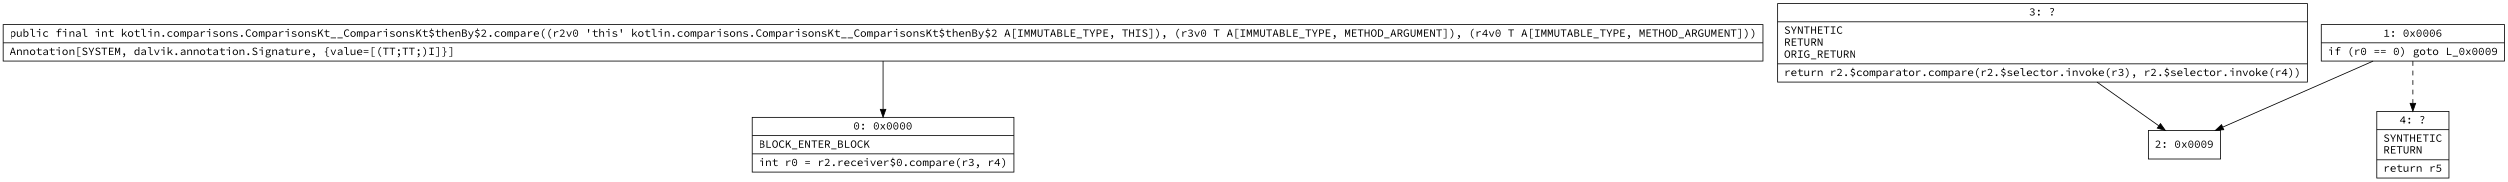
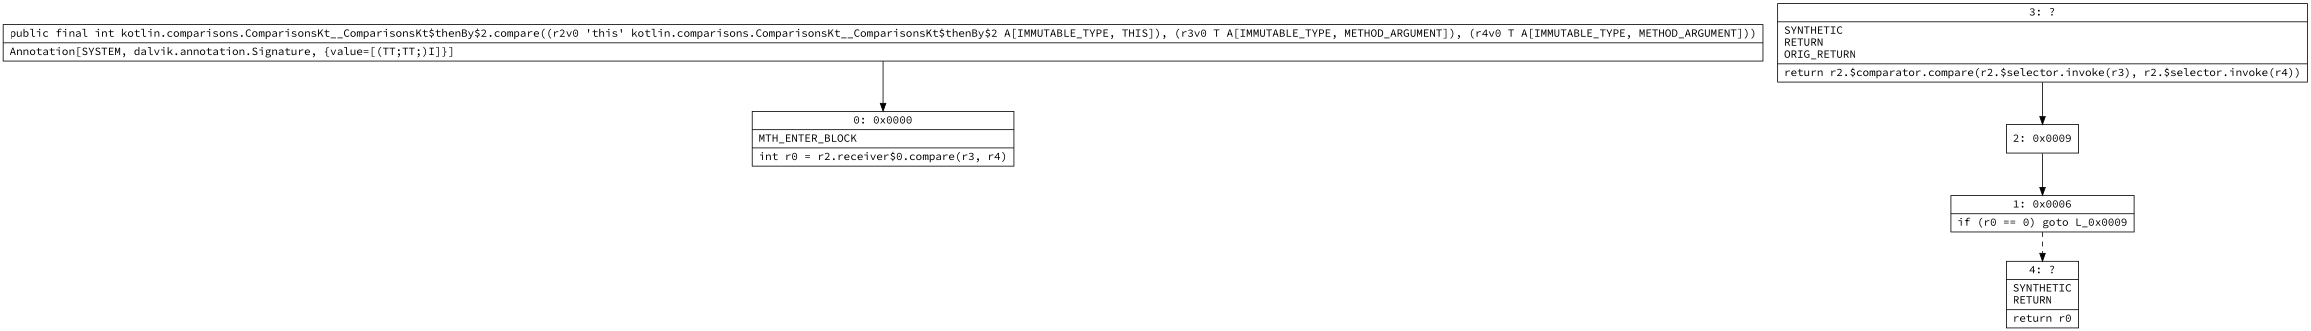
edge "1: 0x0006" -> "2: 0x0009": reversed
node "0: 0x0000": text "BLOCK_ENTER_BLOCK" -> "MTH_ENTER_BLOCK"
node "4: ?": text "return r5" -> "return r0"
